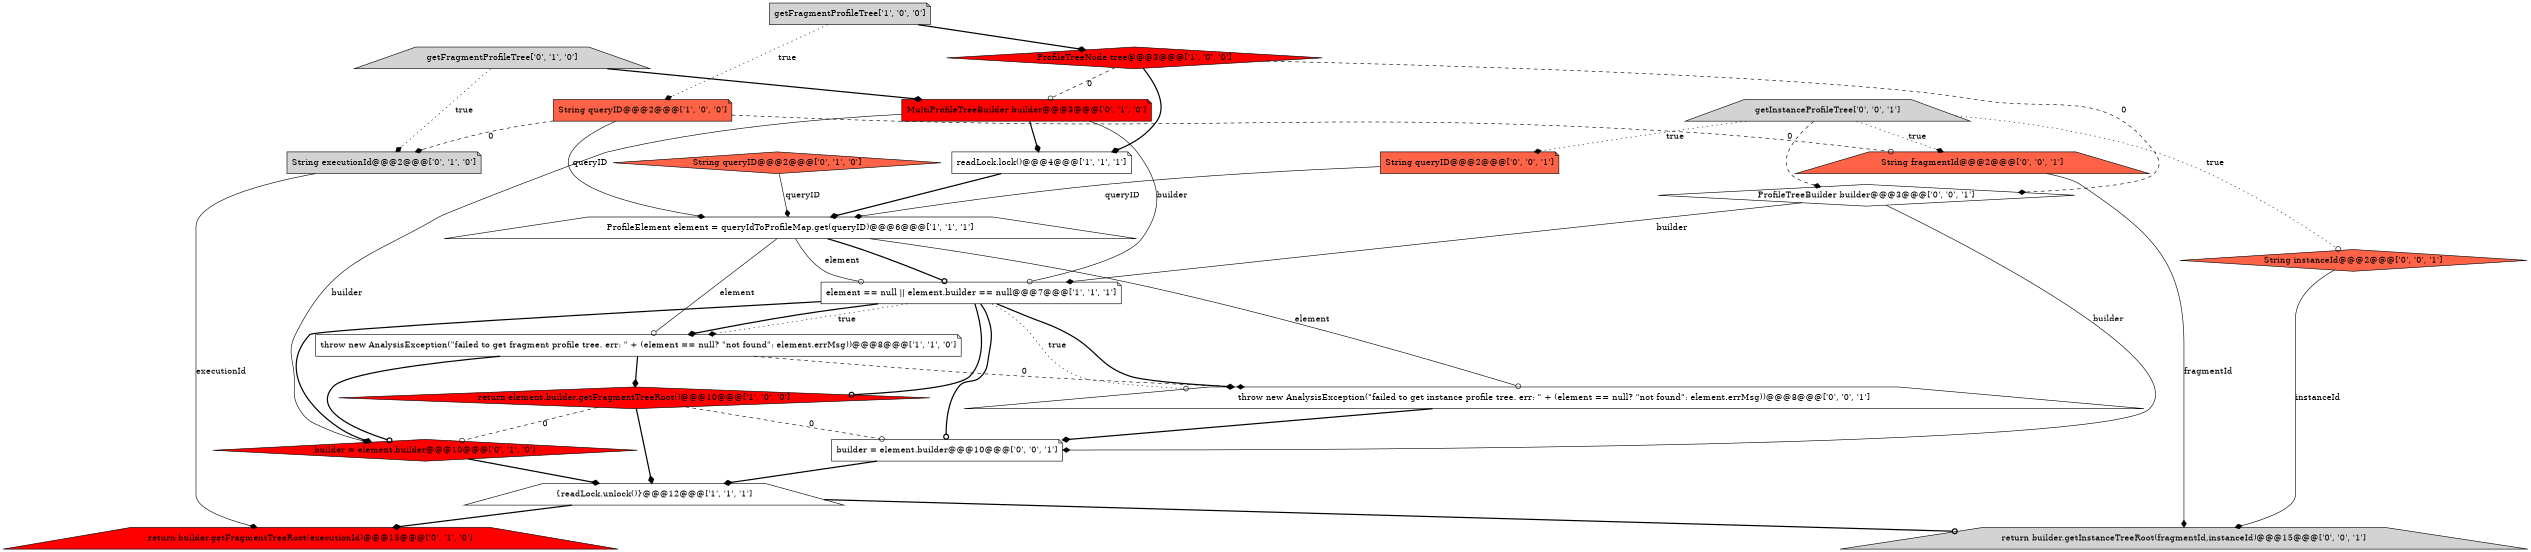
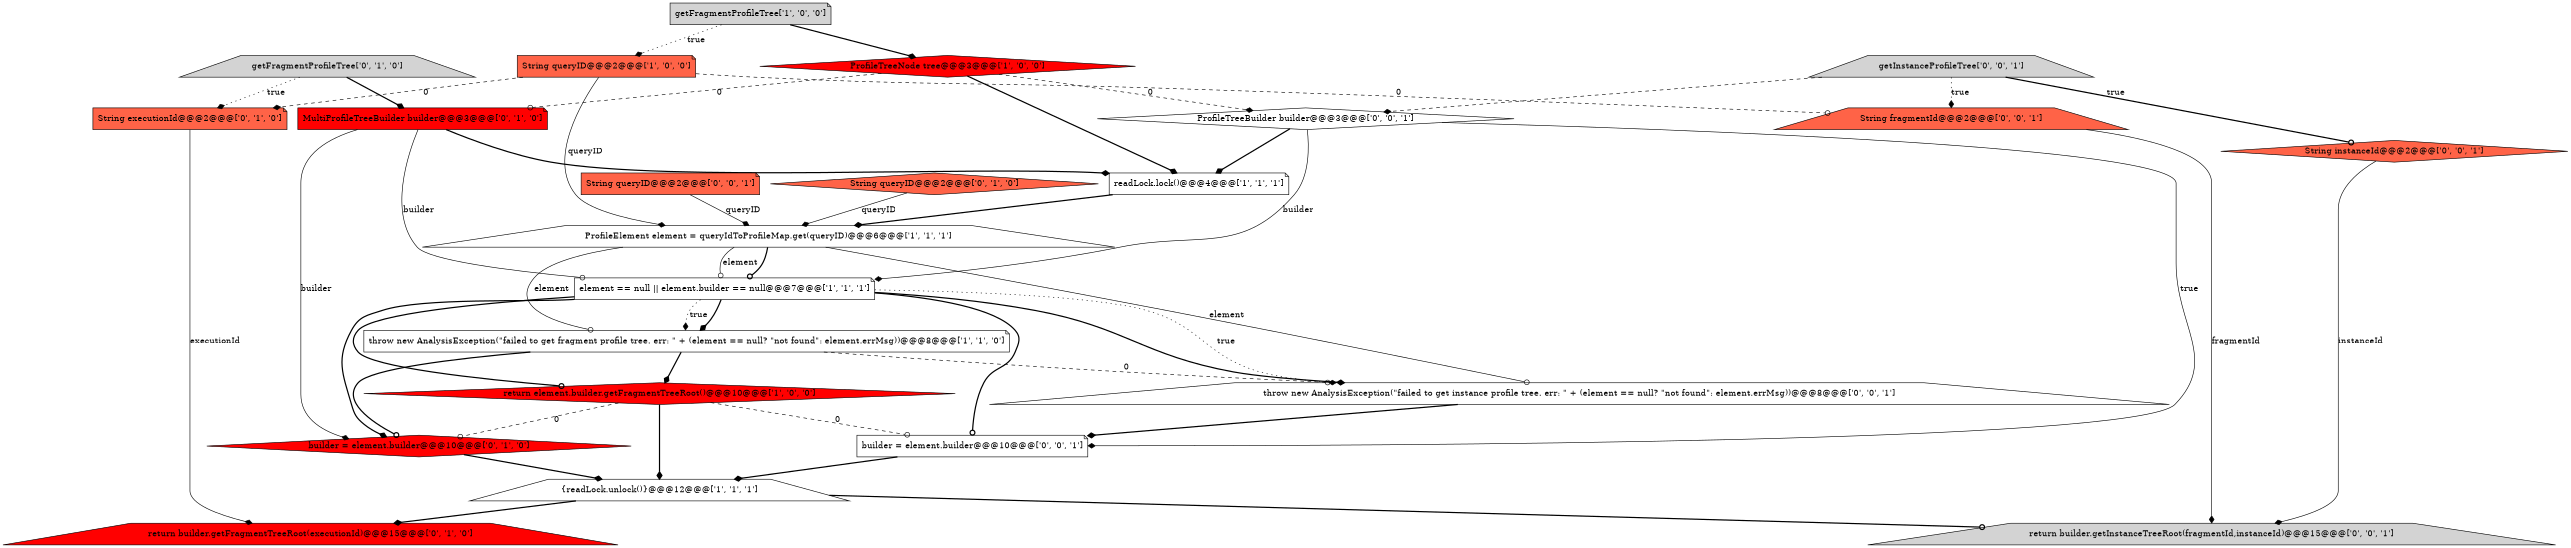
edge "getInstanceProfileTree['0', '0', '1']" -> "String queryID@@@2@@@['0', '0', '1']": removed, label "true"
edge "ProfileTreeBuilder builder@@@3@@@['0', '0', '1']" -> "readLock.lock()@@@4@@@['1', '1', '1']": added
edge "getInstanceProfileTree['0', '0', '1']" -> "String instanceId@@@2@@@['0', '0', '1']": style dotted -> bold
node "String executionId@@@2@@@['0', '1', '0']": fillcolor lightgray -> tomato
edge "ProfileTreeBuilder builder@@@3@@@['0', '0', '1']" -> "builder = element.builder@@@10@@@['0', '0', '1']": label "builder" -> "true"
